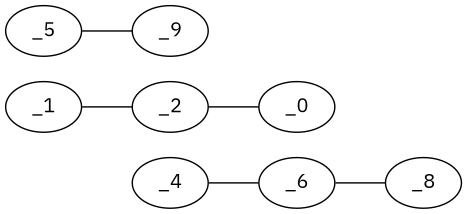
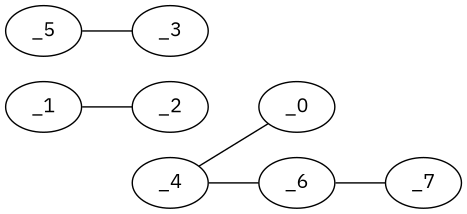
node "_9": label "_9" -> "_3"
edge "_2" -- "_0": now "_4" -- "_0"
node "_8": label "_8" -> "_7"
